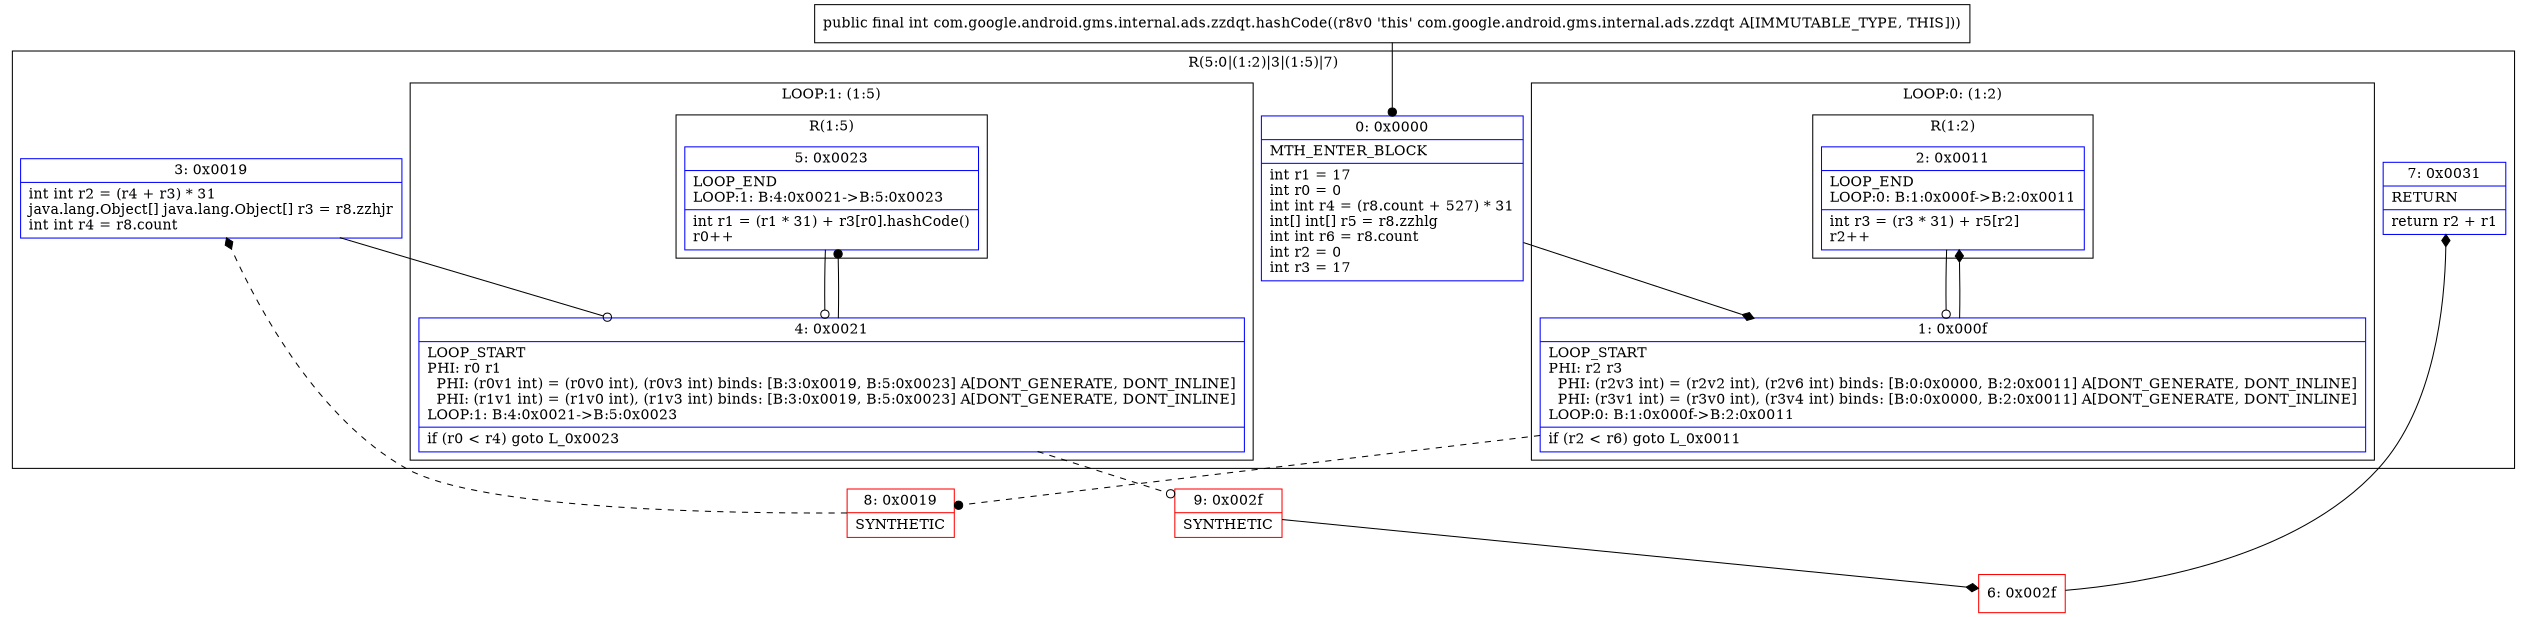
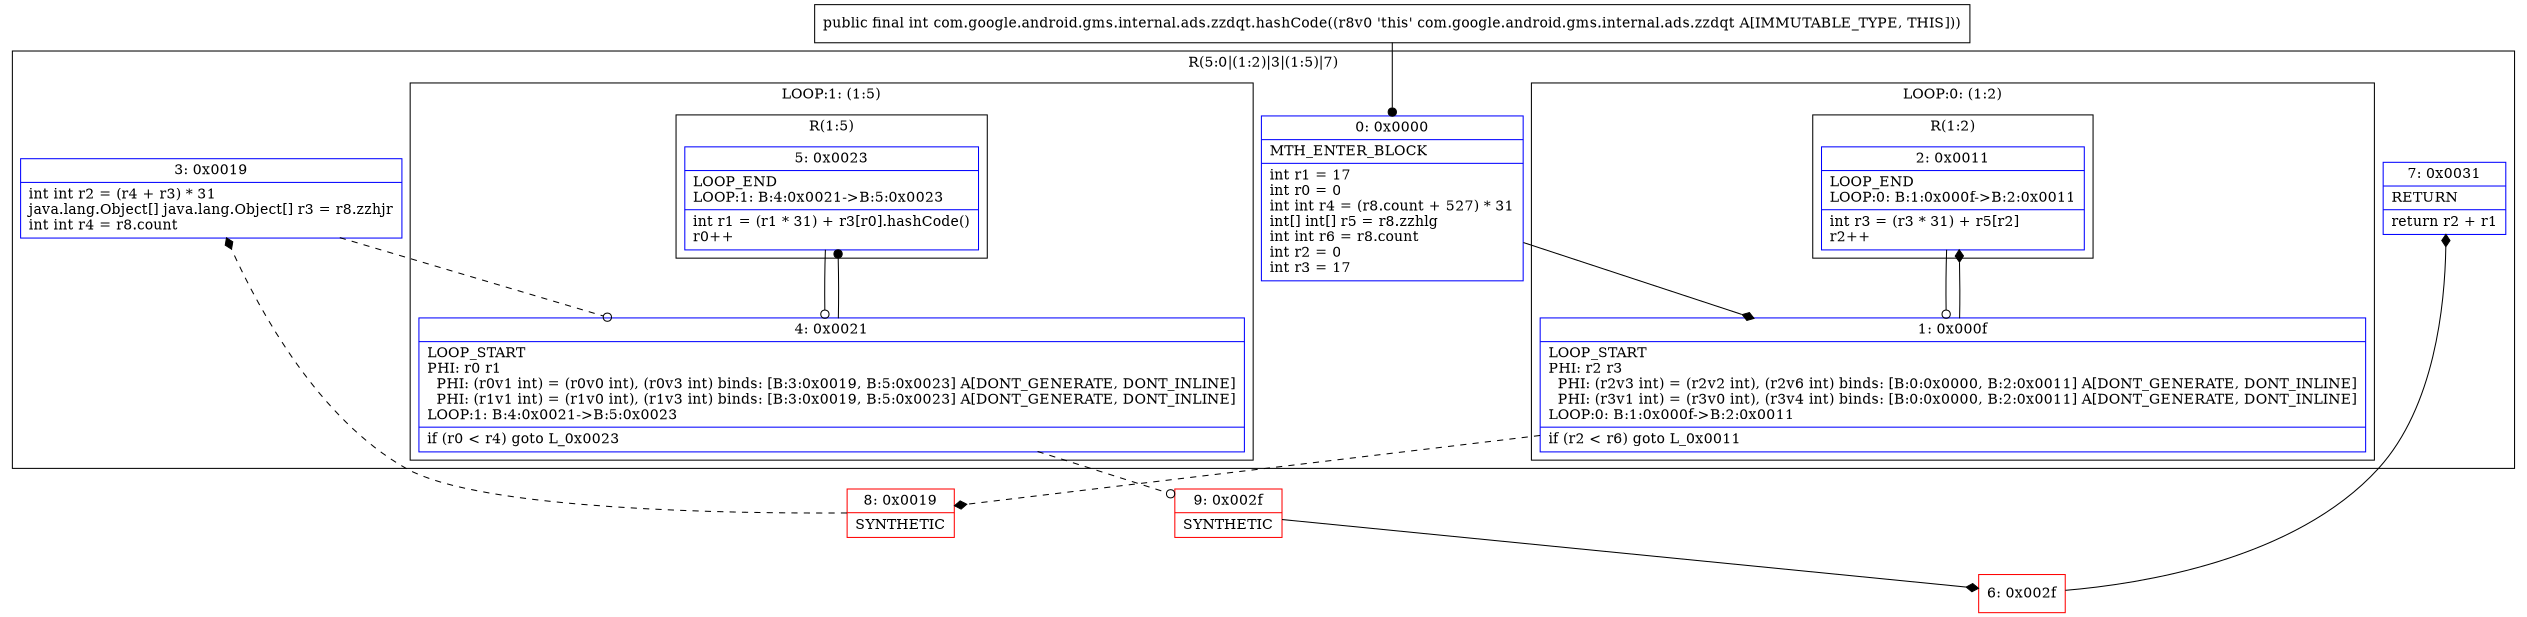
edge "3: 0x0019" -> "4: 0x0021": style solid -> dashed
edge "1: 0x000f" -> "8: 0x0019": arrowhead dot -> diamond
